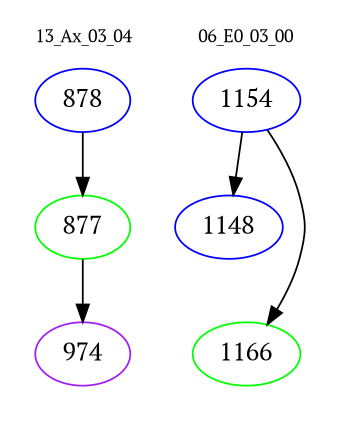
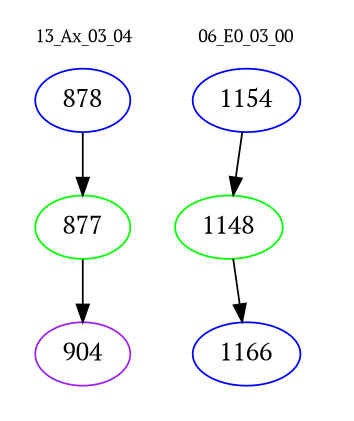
edge "1154" -> "1166": now "1148" -> "1166"
node "1148": color blue -> green
node "974": label "974" -> "904"
node "1166": color green -> blue
